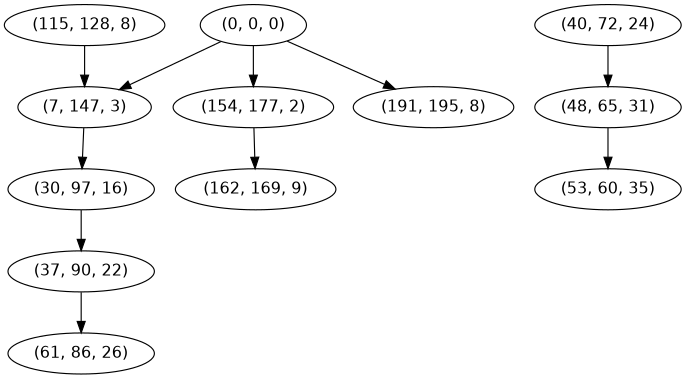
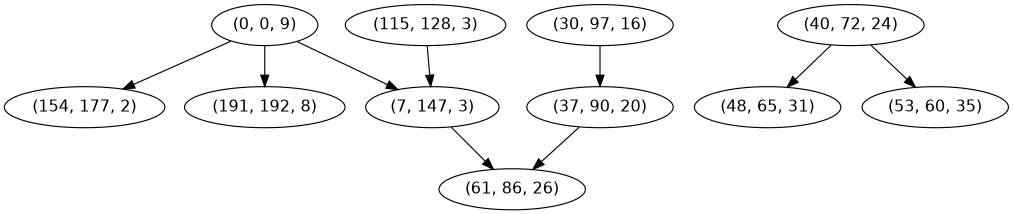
node "(115, 128, 8)": label "(115, 128, 8)" -> "(115, 128, 3)"
node "(0, 0, 0)": label "(0, 0, 0)" -> "(0, 0, 9)"
node "(191, 195, 8)": label "(191, 195, 8)" -> "(191, 192, 8)"
edge "(7, 147, 3)" -> "(30, 97, 16)": now "(7, 147, 3)" -> "(61, 86, 26)"
edge "(48, 65, 31)" -> "(53, 60, 35)": now "(40, 72, 24)" -> "(53, 60, 35)"
node "(162, 169, 9)": removed
node "(37, 90, 22)": label "(37, 90, 22)" -> "(37, 90, 20)"
